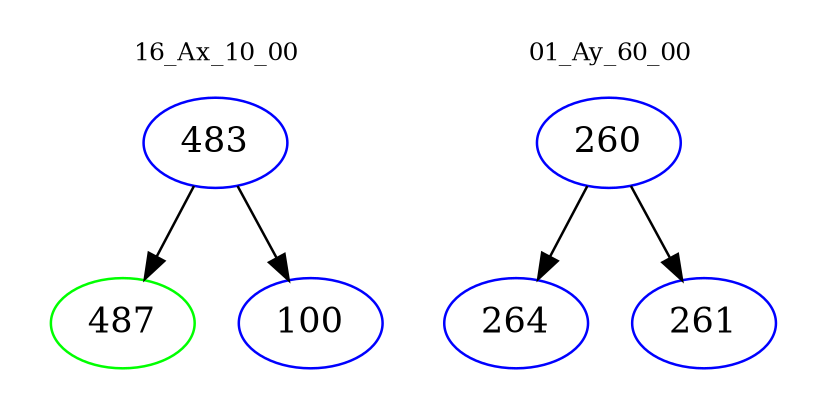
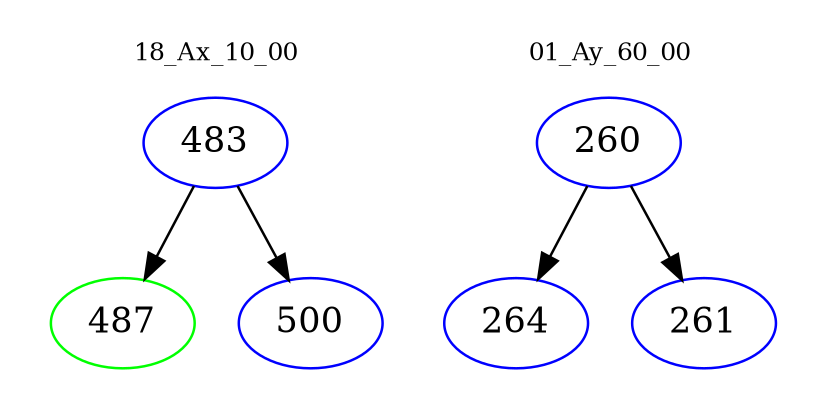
cluster "16_Ax_10_00": label "16_Ax_10_00" -> "18_Ax_10_00"
node "100": label "100" -> "500"
